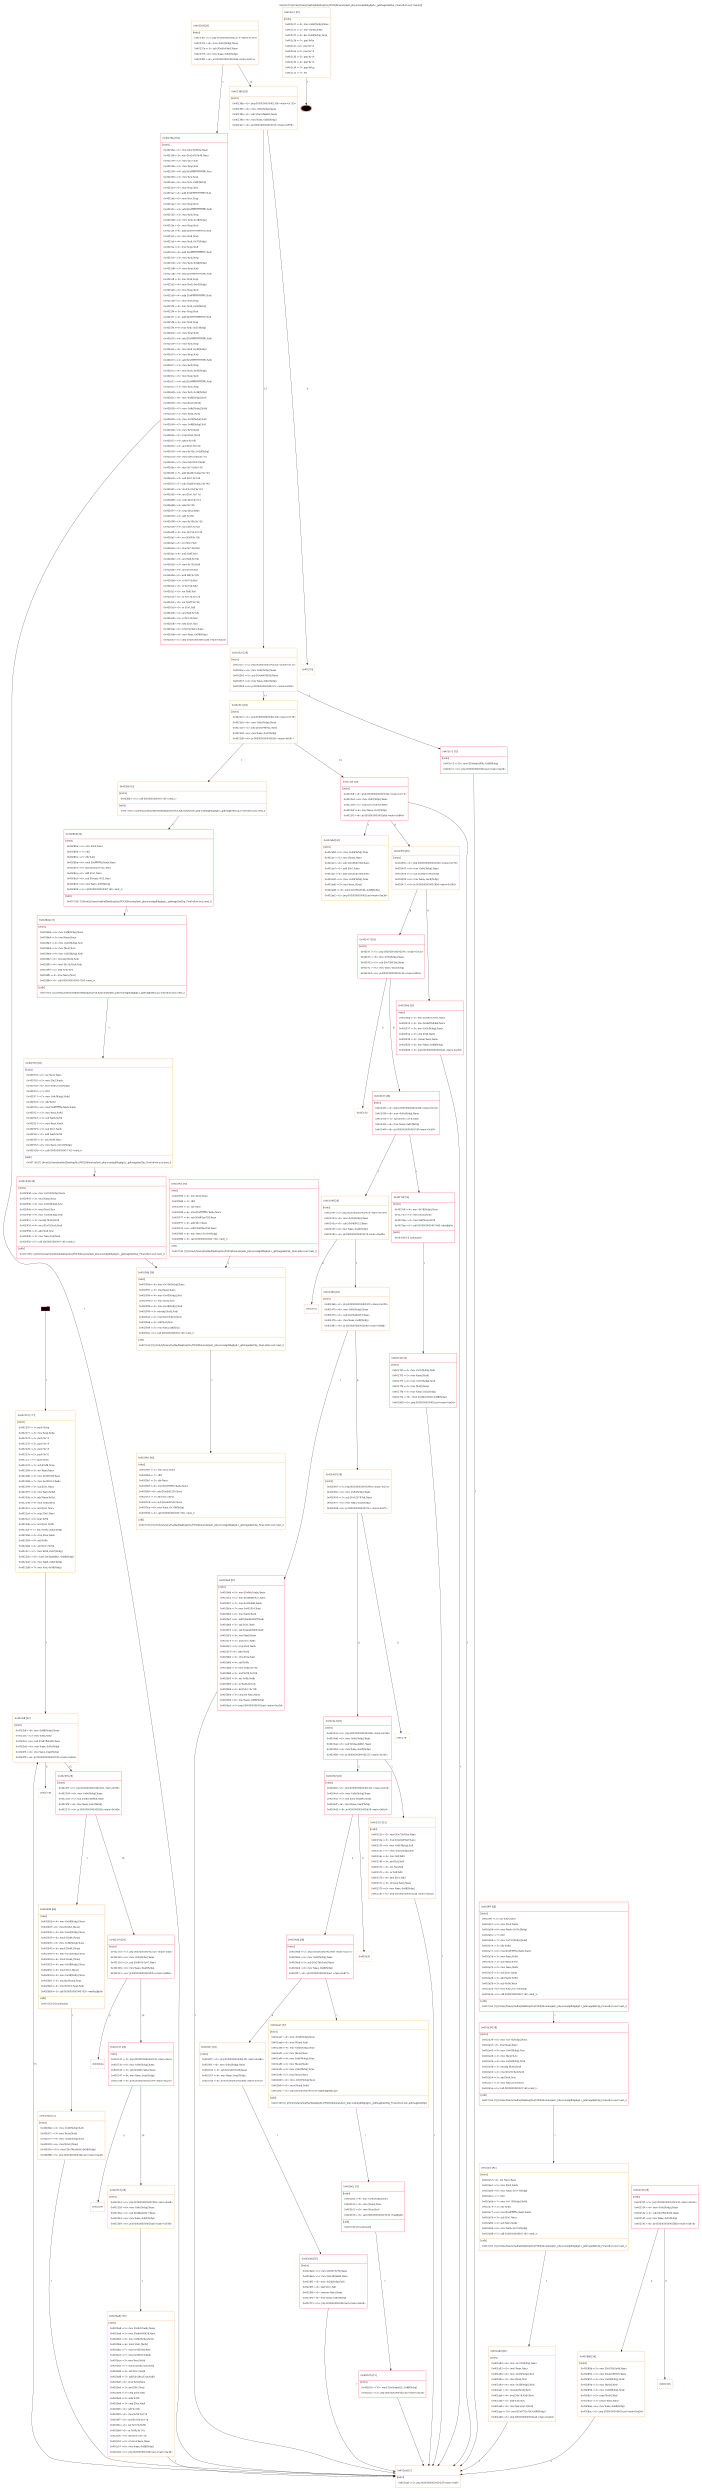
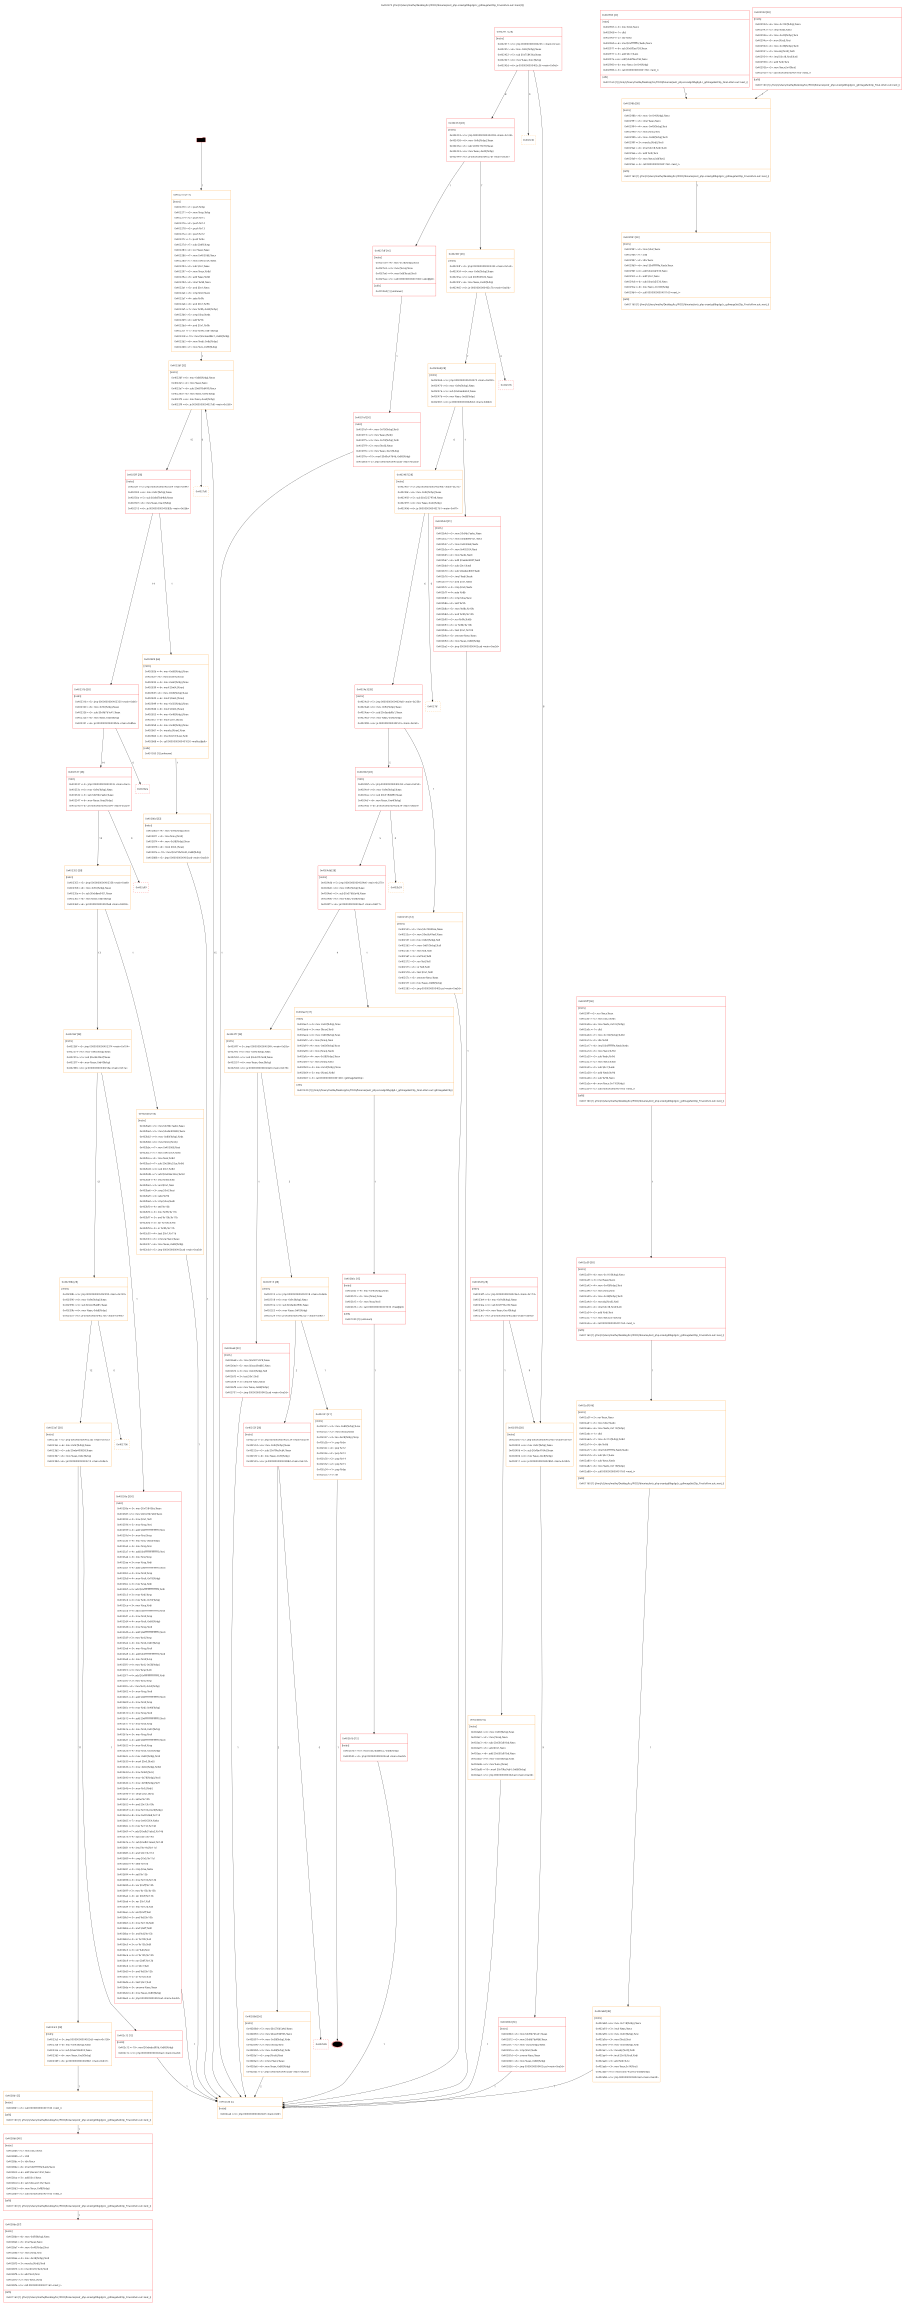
edge "0x4023c3 [28]" -> "0x4023df [28]": removed, label "10"
edge "0x4023fb [28]" -> "0x402417 [28]": reversed
edge "0x402353 [28]" -> "0x40236f [28]": added, label "13"
node "0x402903 [58]": removed
node "0x402513 [28]": added
edge "0x4023df [28]" -> "0x402cad [5]": now "0x402abd [42]" -> "0x402cad [5]"
